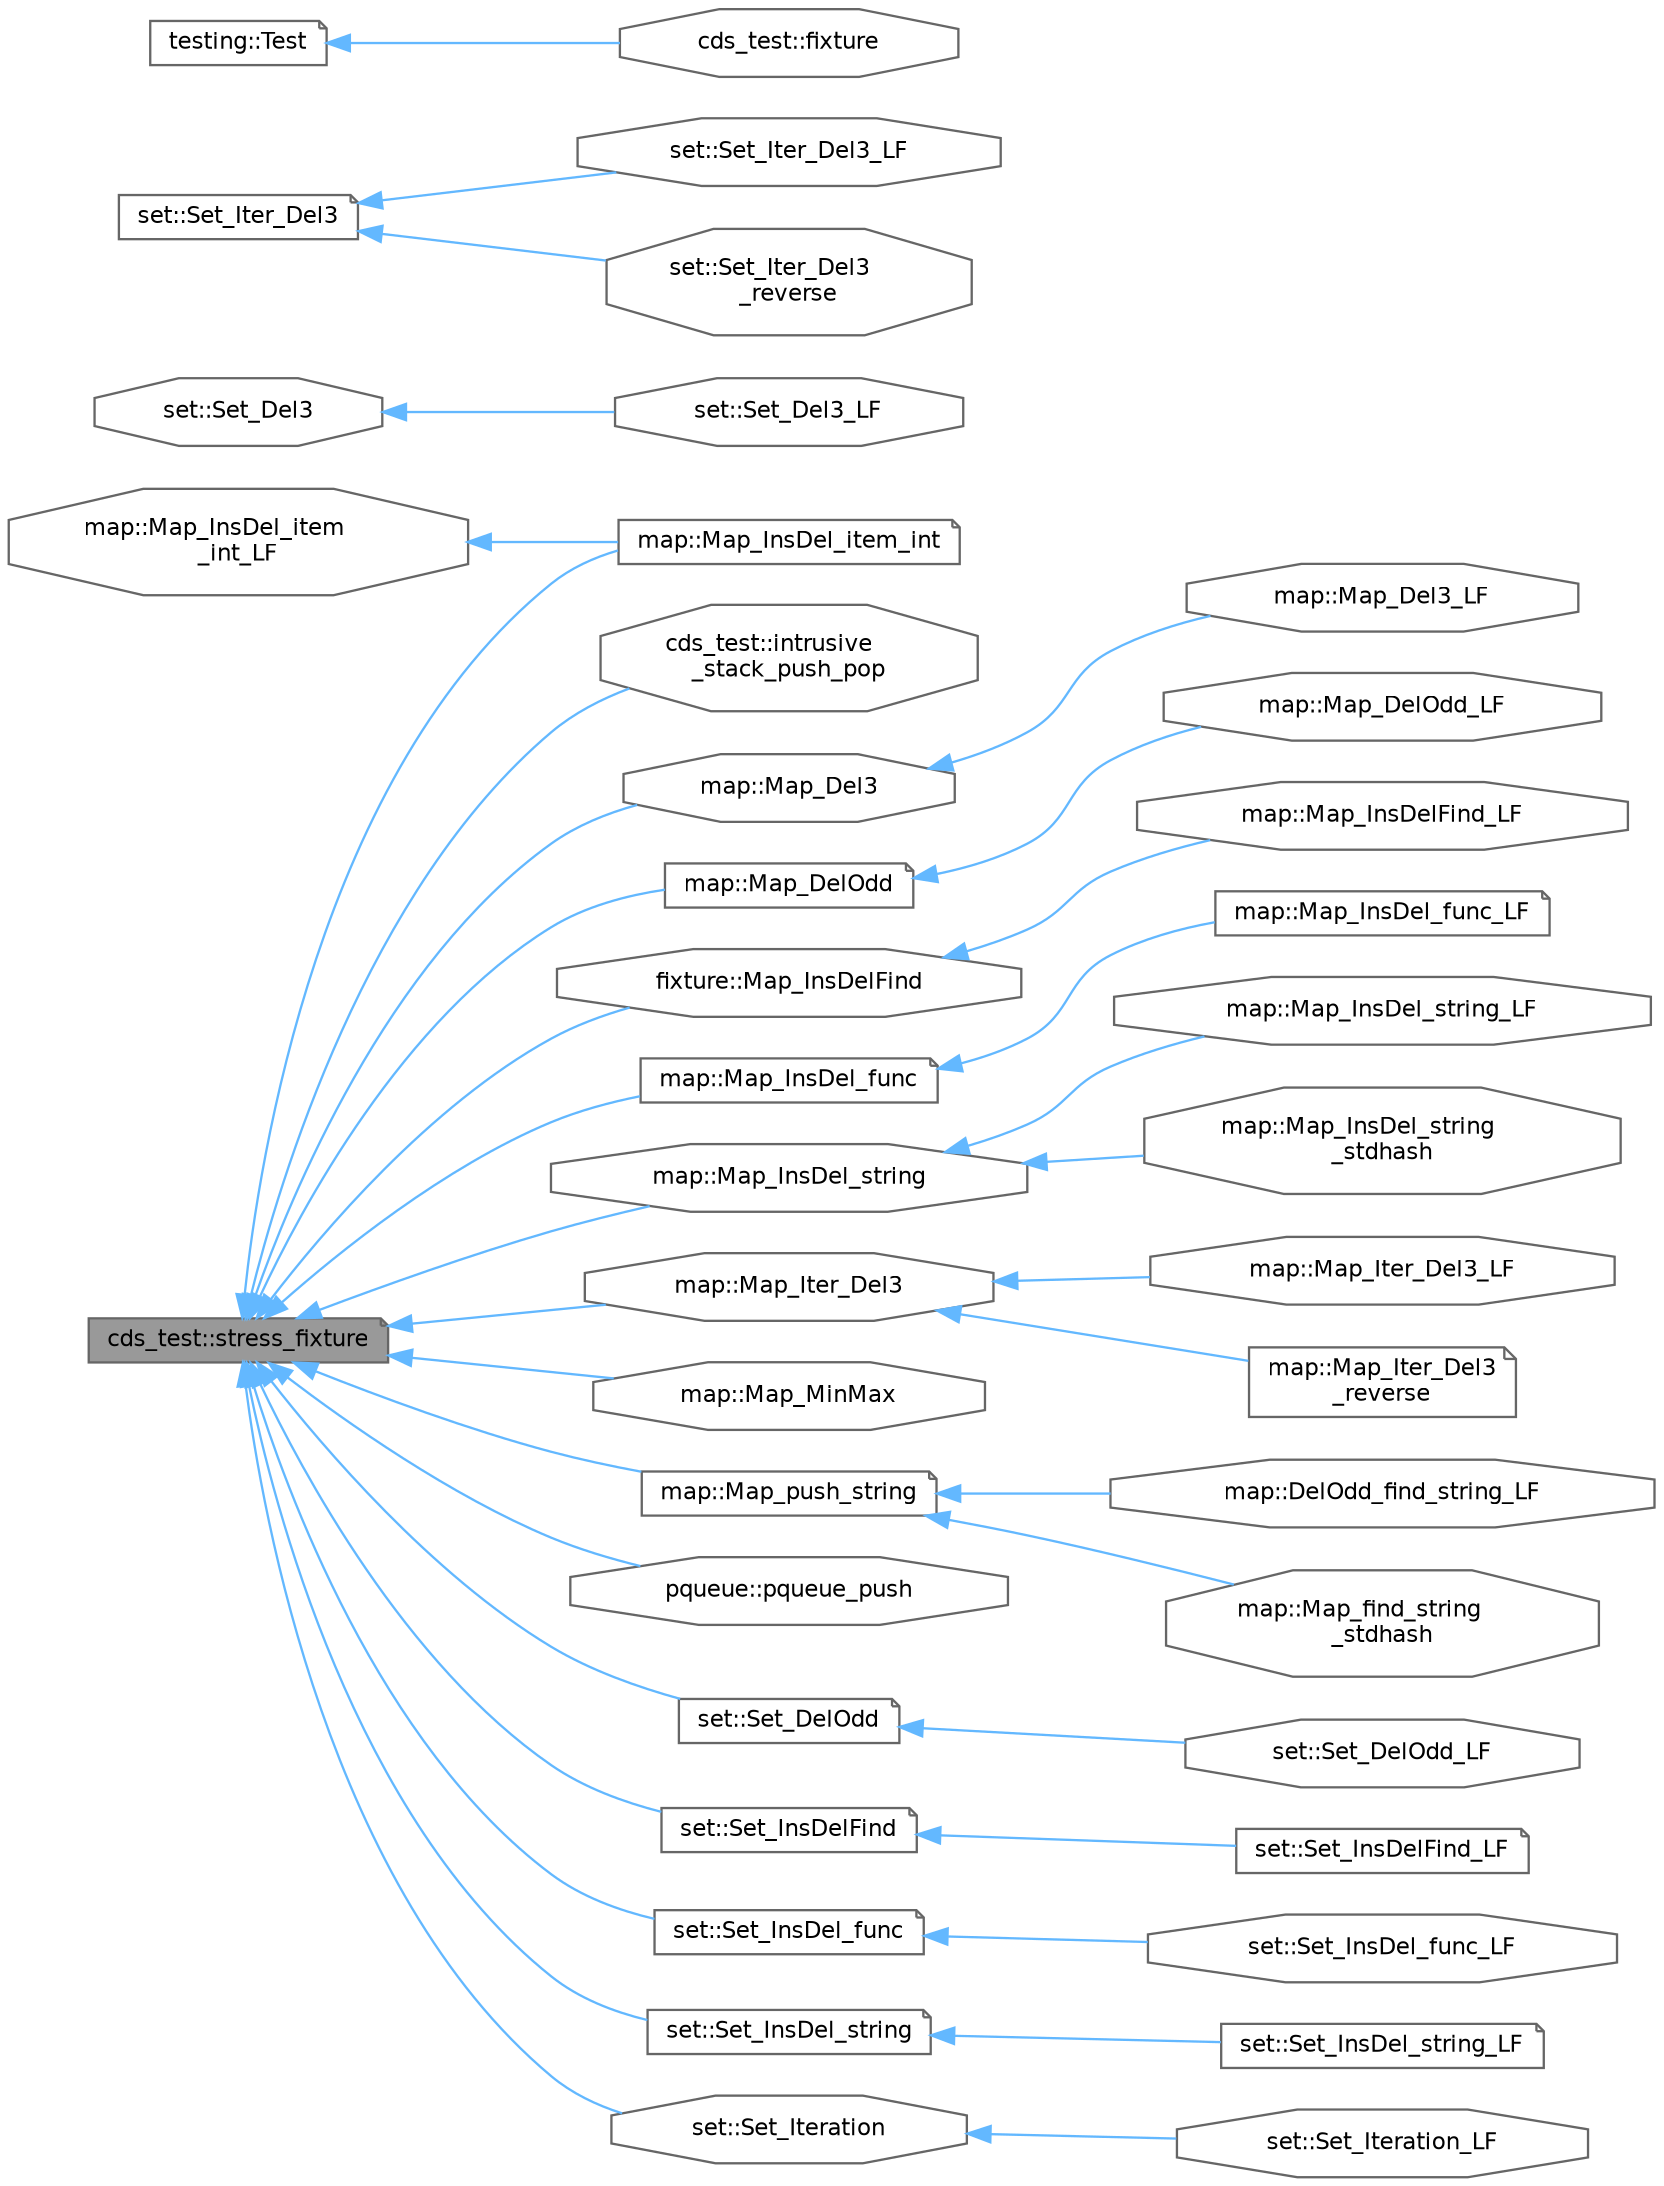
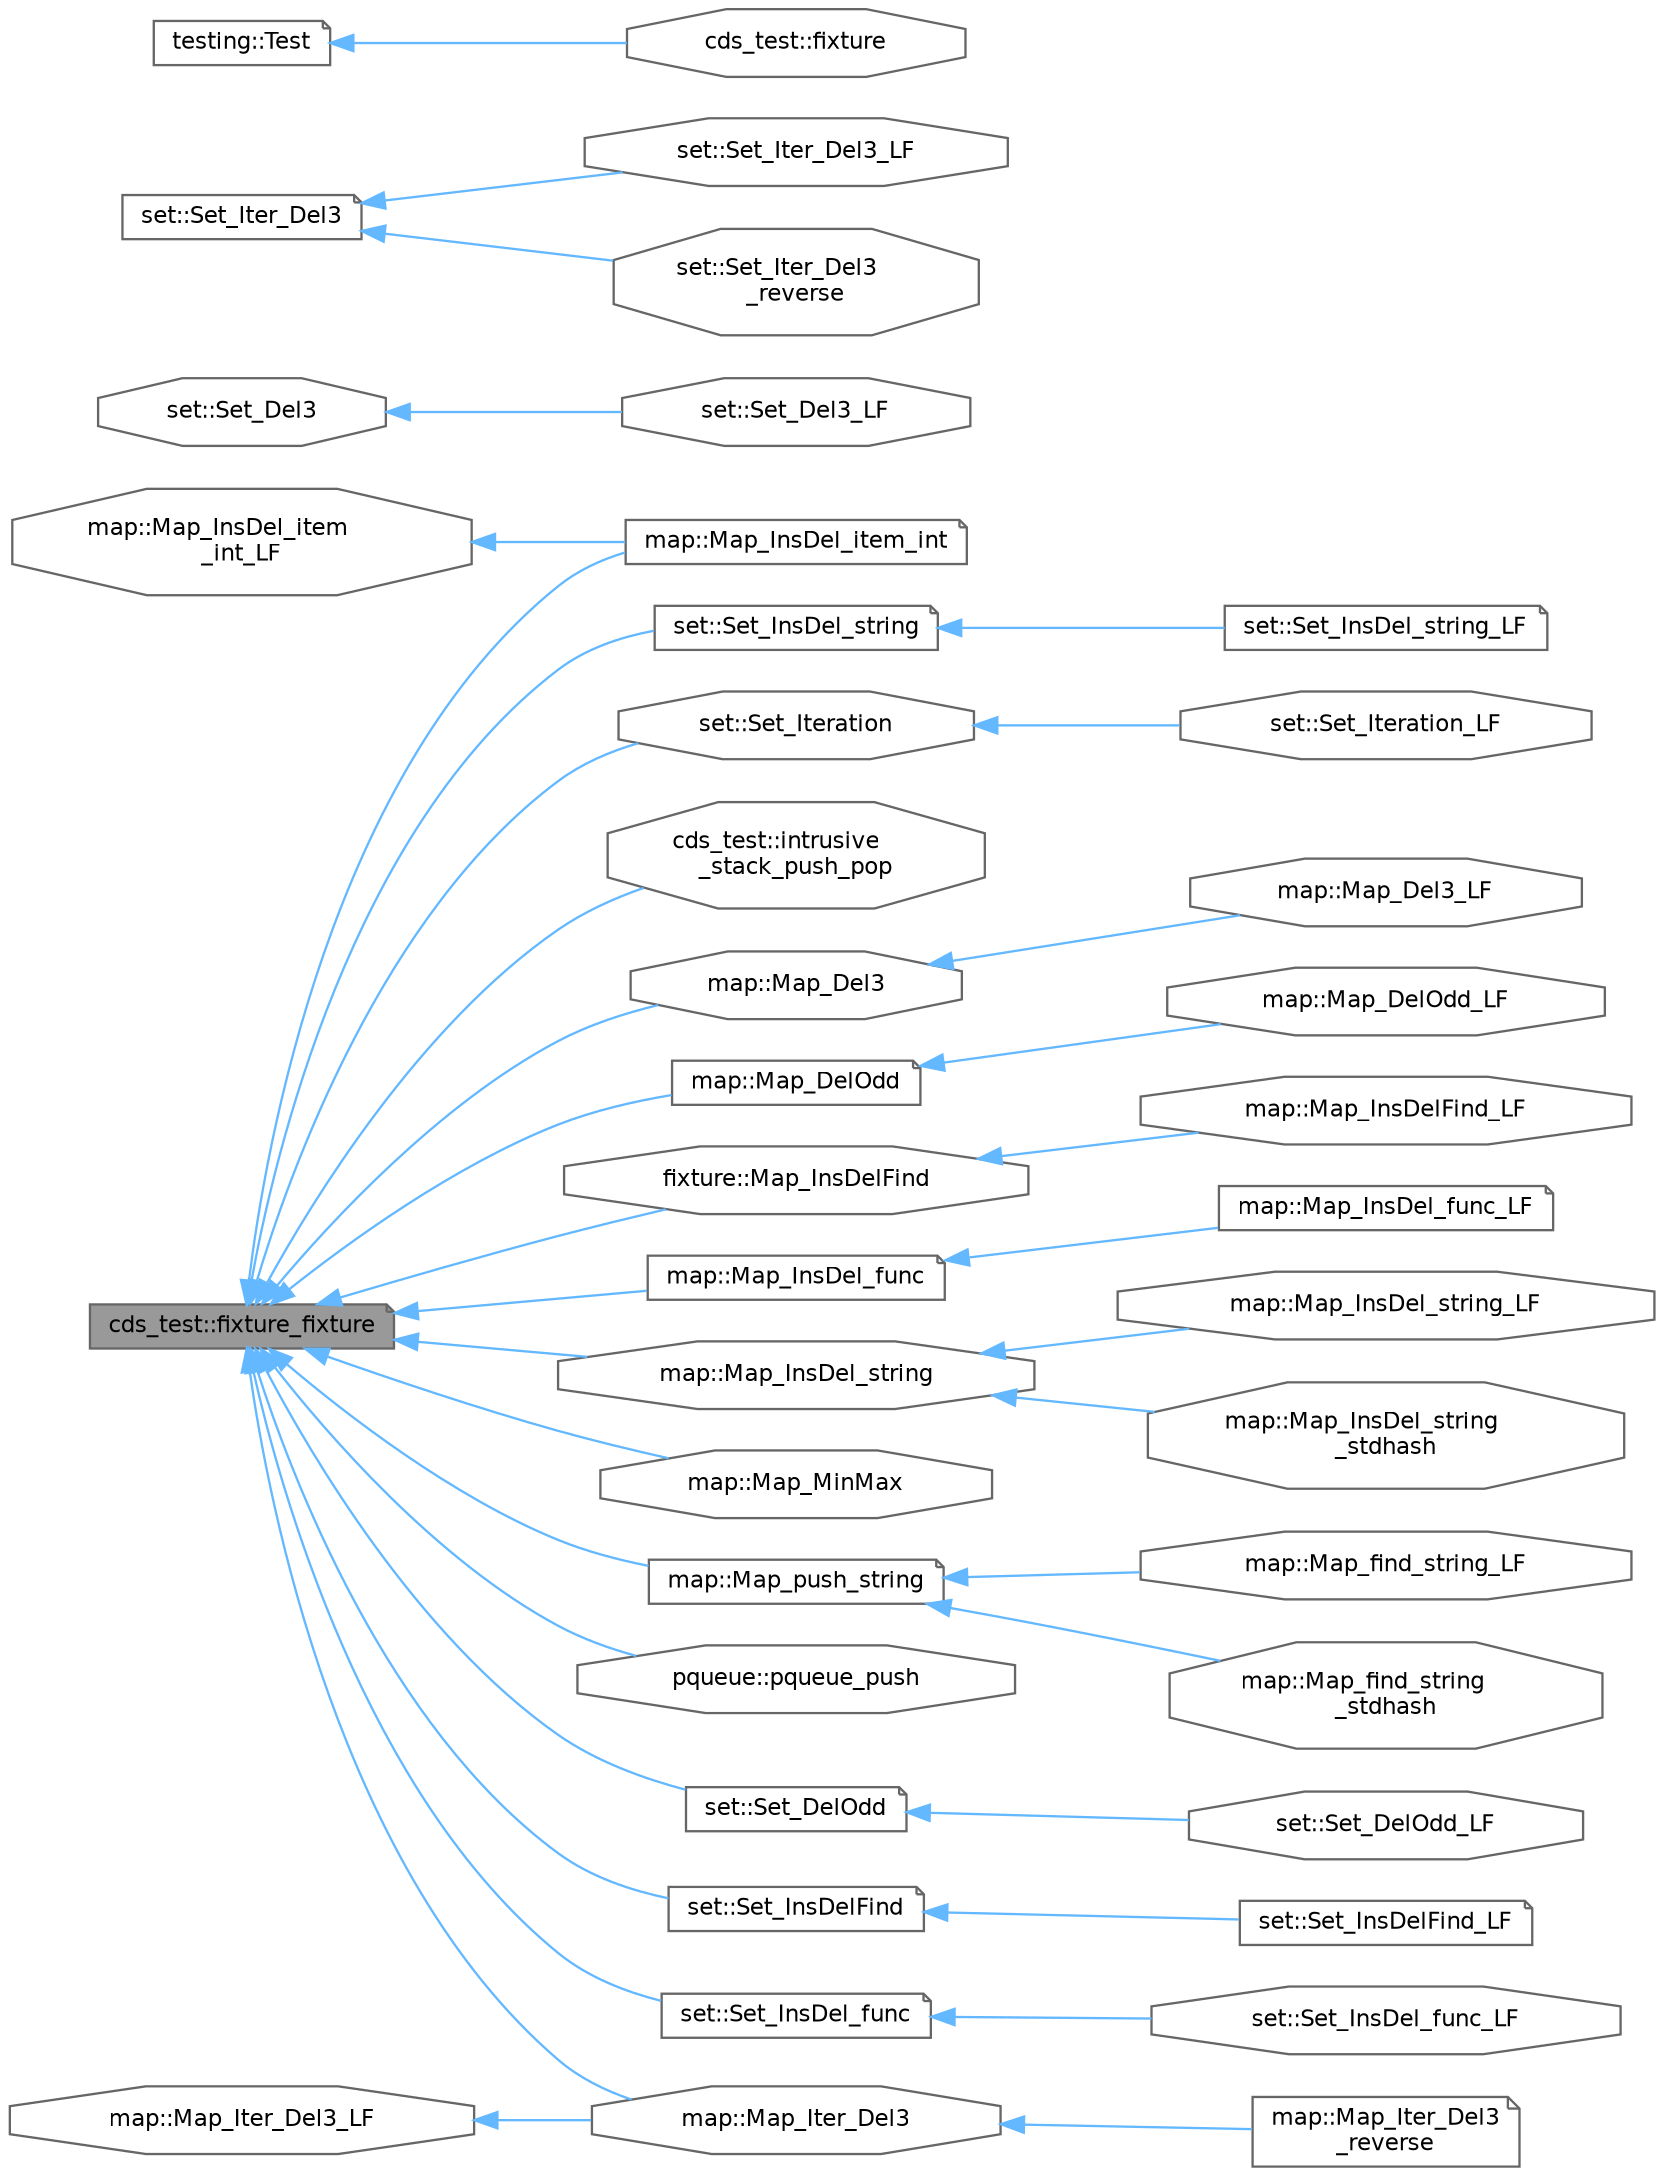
edge "map::Map_Iter_Del3_LF" -> "map::Map_Iter_Del3": reversed
node "cds_test::stress_fixture": label "cds_test::stress_fixture" -> "cds_test::fixture_fixture"
node "map::DelOdd_find_string_LF": label "map::DelOdd_find_string_LF" -> "map::Map_find_string_LF"
